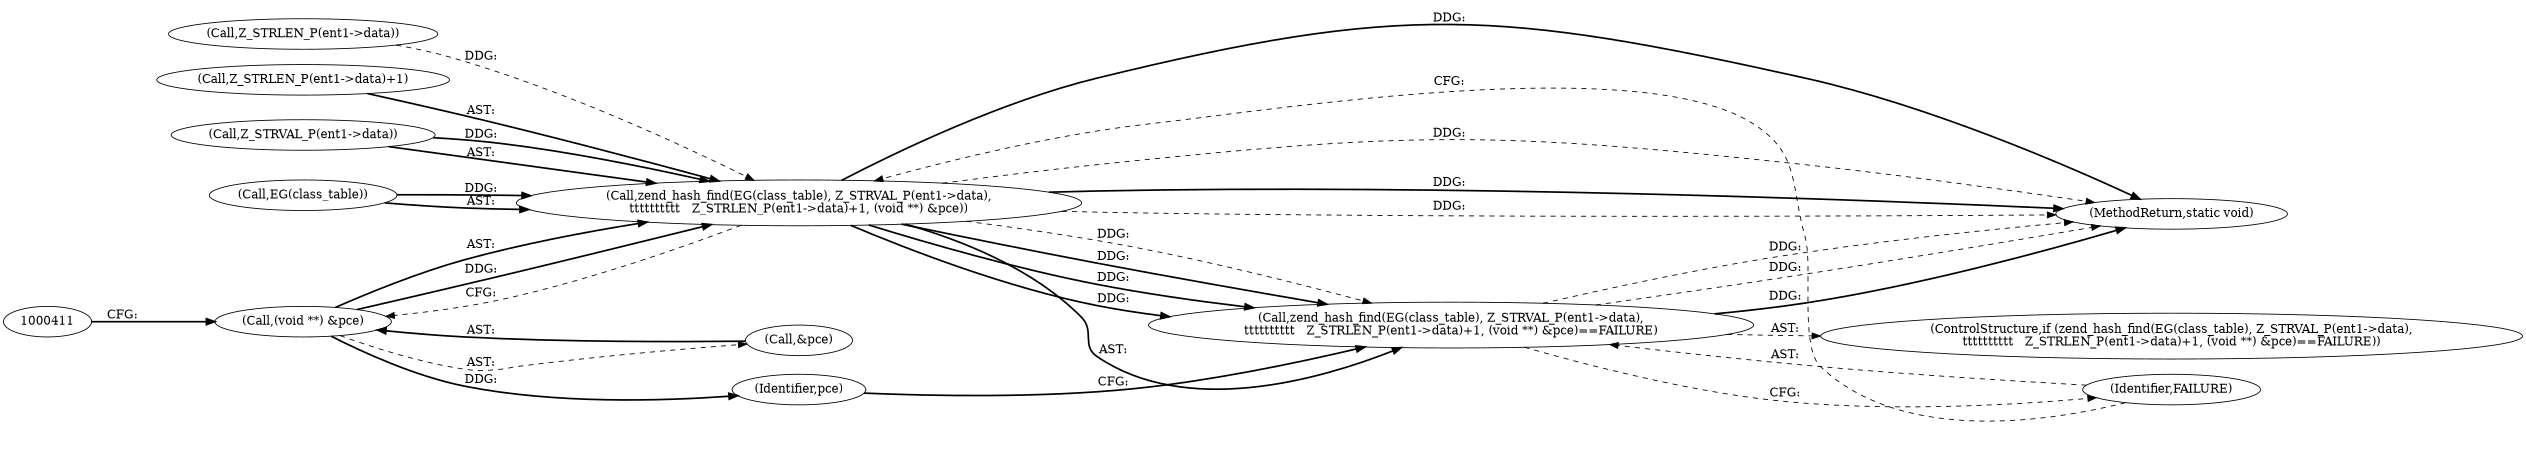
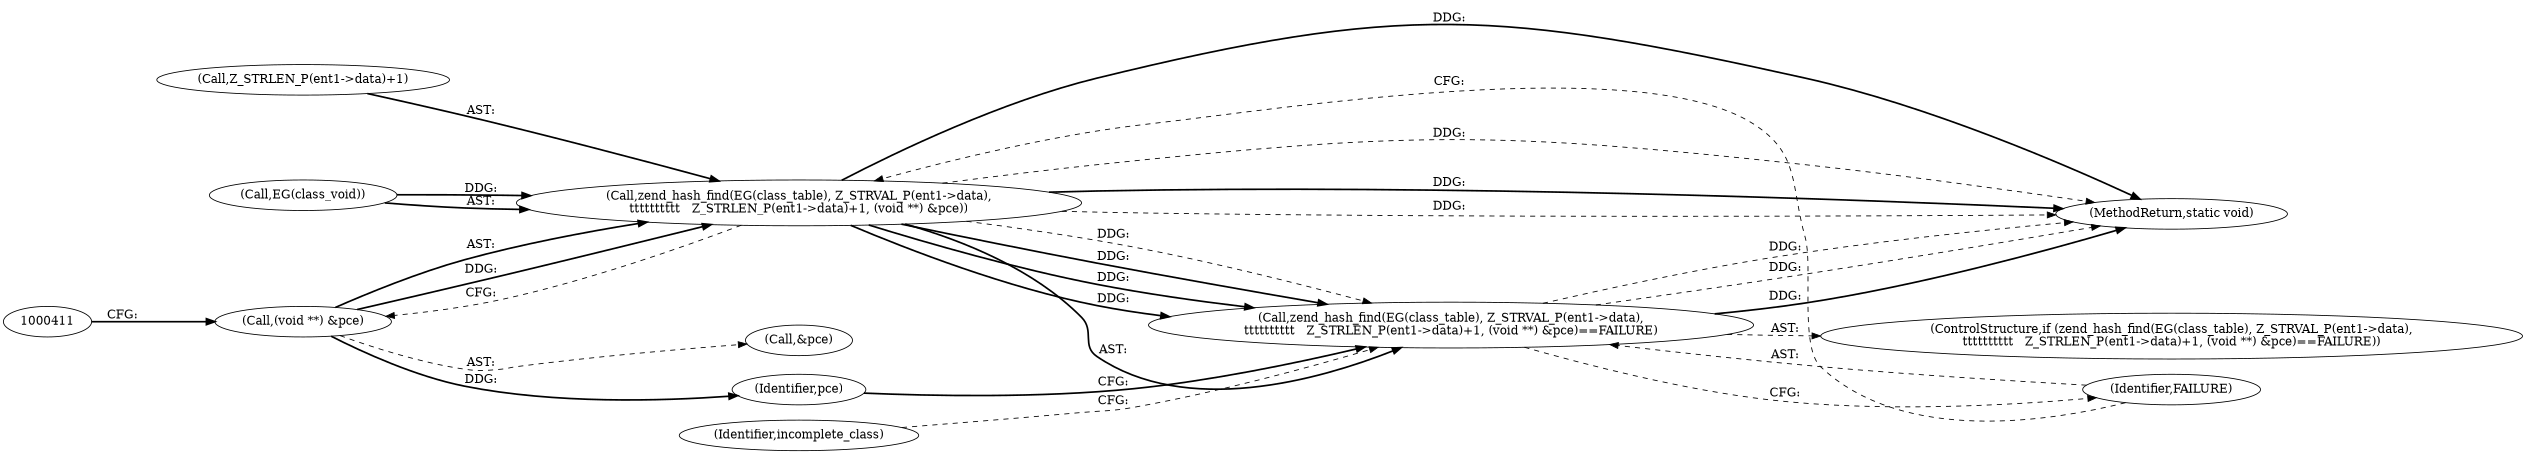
node "(Call,Z_STRLEN_P(ent1->data))": removed
node "(Call,Z_STRVAL_P(ent1->data))": removed
node "(Call,EG(class_table))": label "(Call,EG(class_table))" -> "(Call,EG(class_void))"
edge "(Call,&pce)" -> "(Call,(void **) &pce)": removed, label "AST:"
node "(Identifier,incomplete_class)": added
